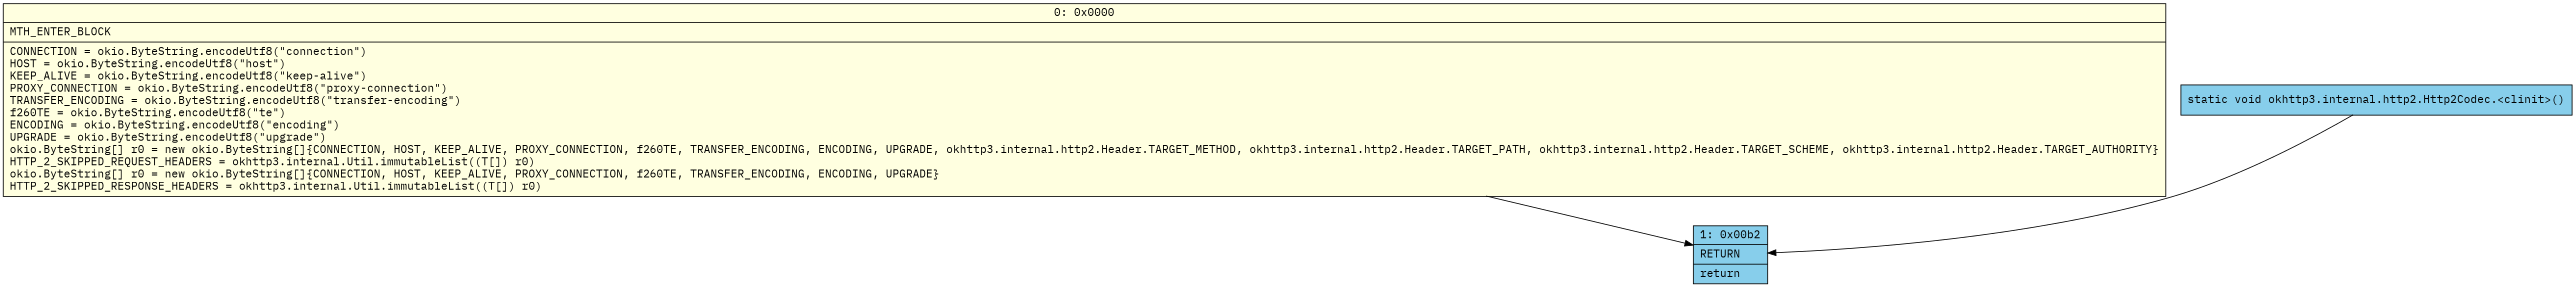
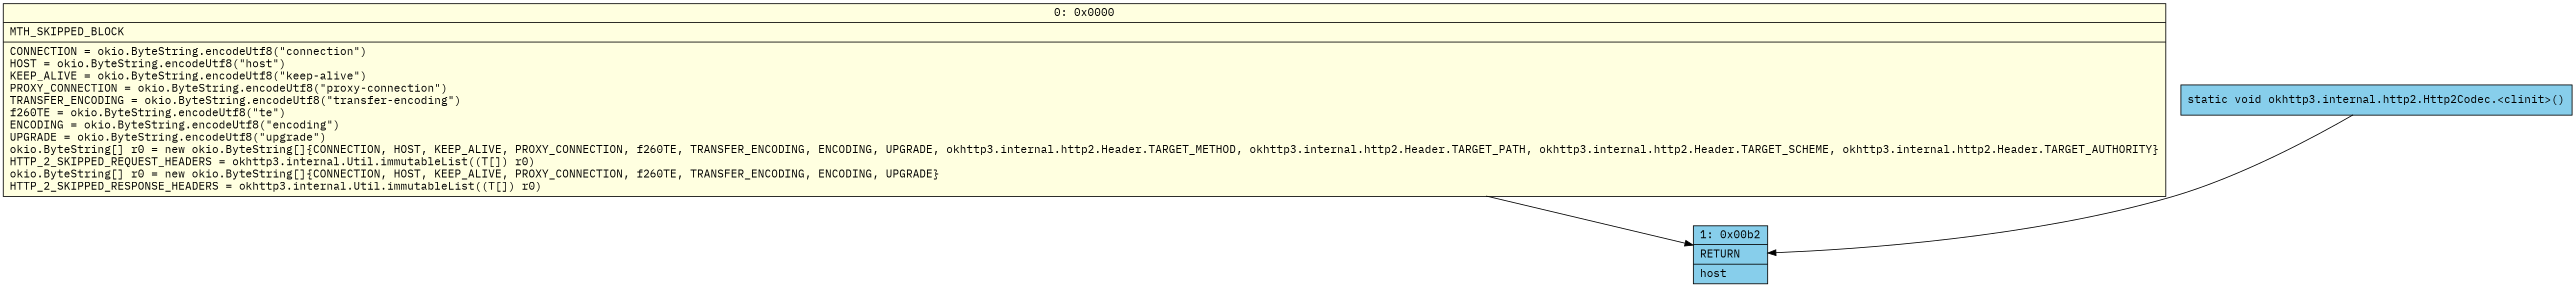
node "0: 0x0000": text "MTH_ENTER_BLOCK" -> "MTH_SKIPPED_BLOCK"
node "1: 0x00b2": text "return" -> "host"
